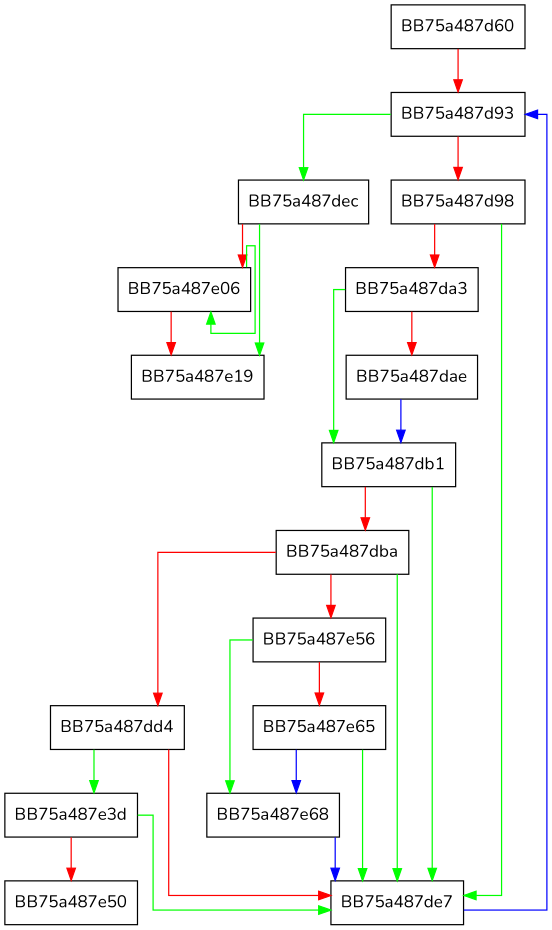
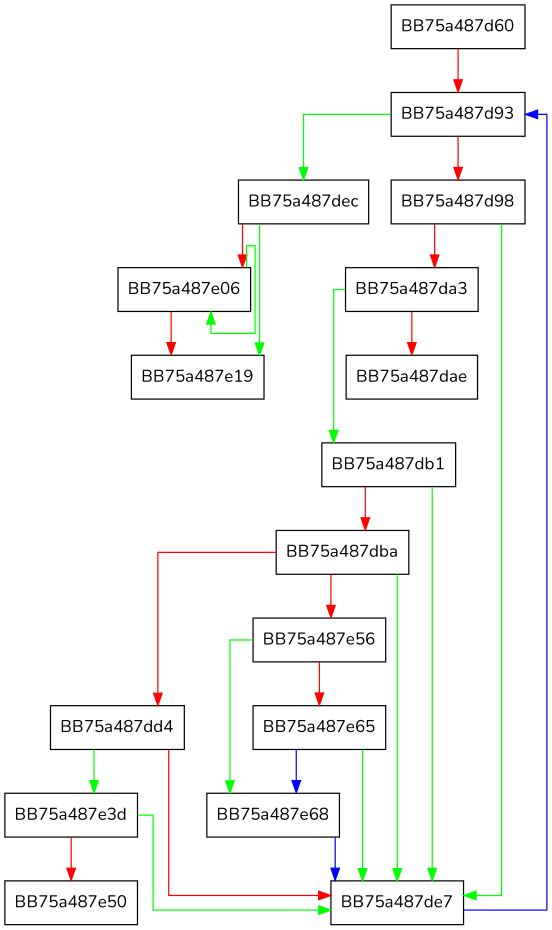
edge "BB75a487dae" -> "BB75a487db1": removed
